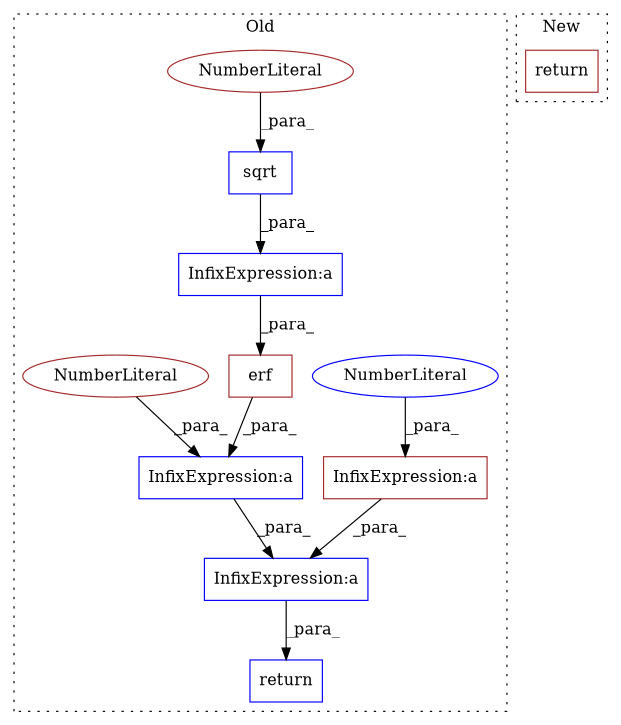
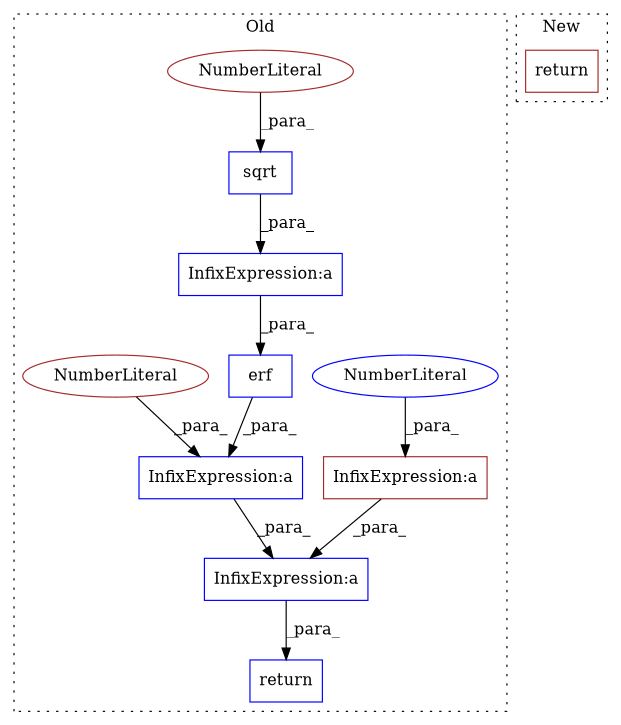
node "erf": color brown -> blue
